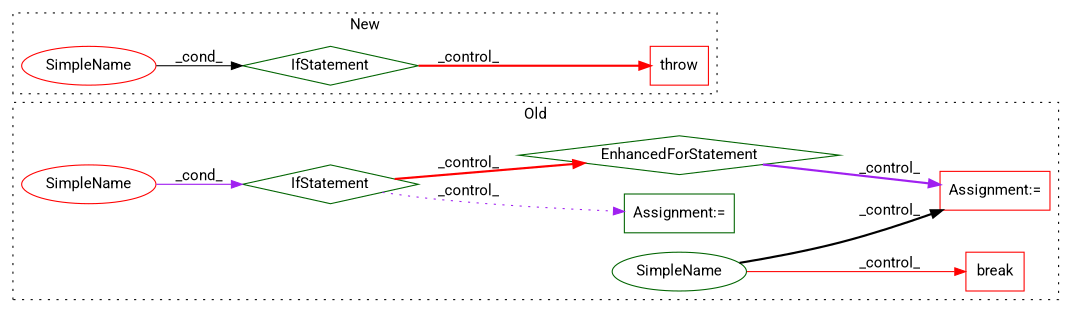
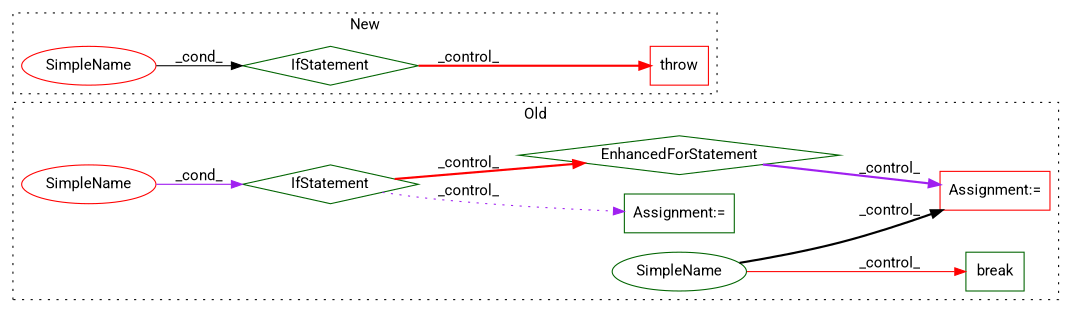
node "break": color red -> darkgreen
